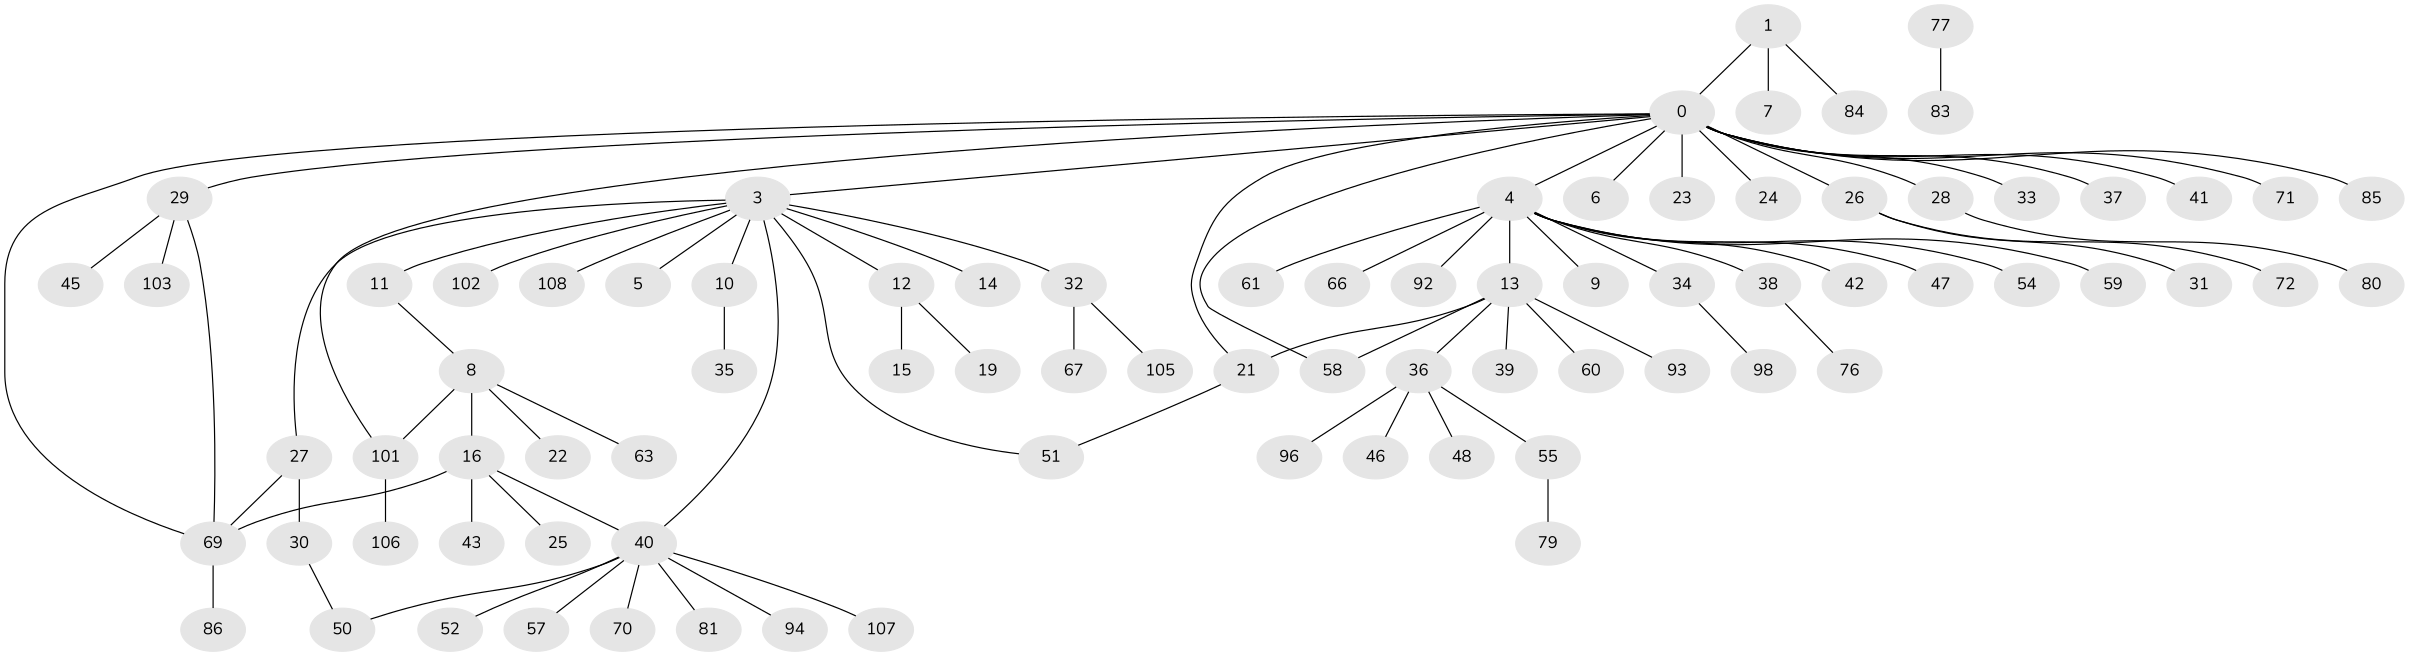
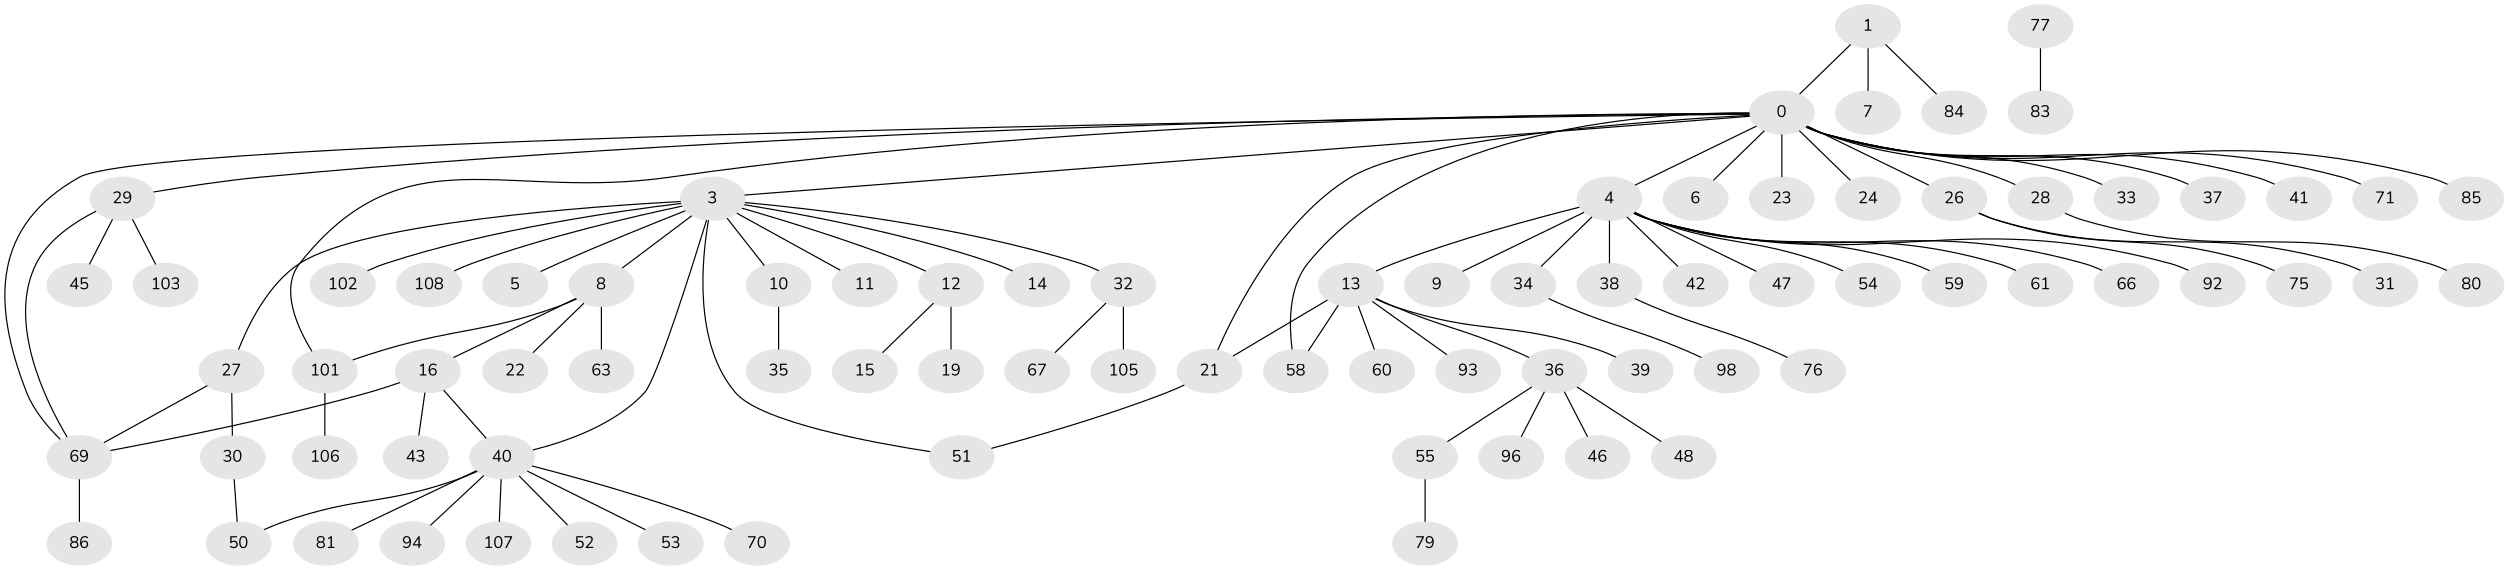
node "72": label "72" -> "75"
edge "11" -- "8": now "3" -- "8"
node "25": removed
node "57": label "57" -> "53"
